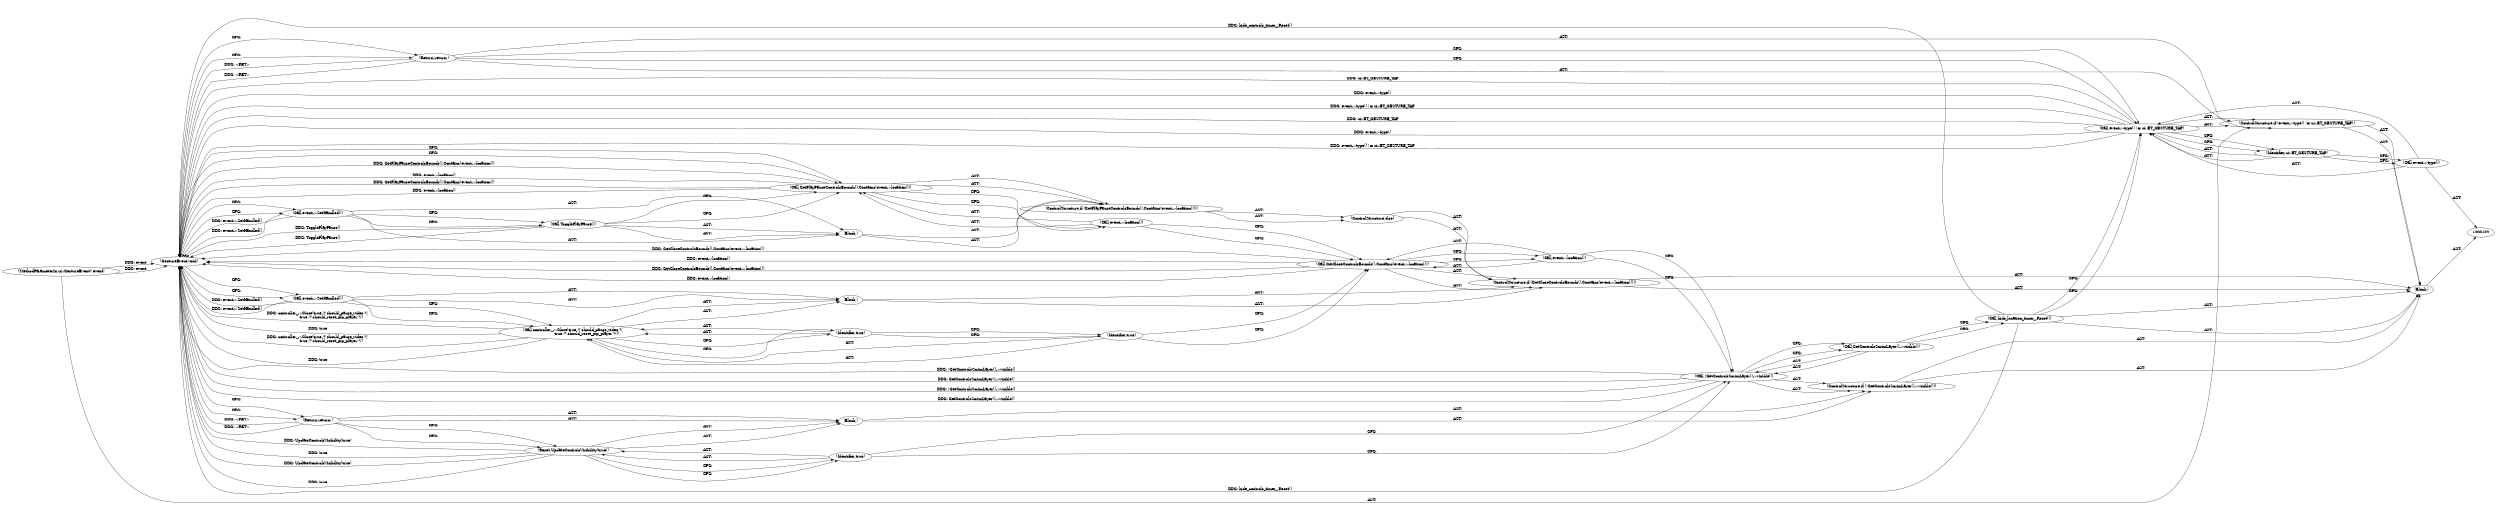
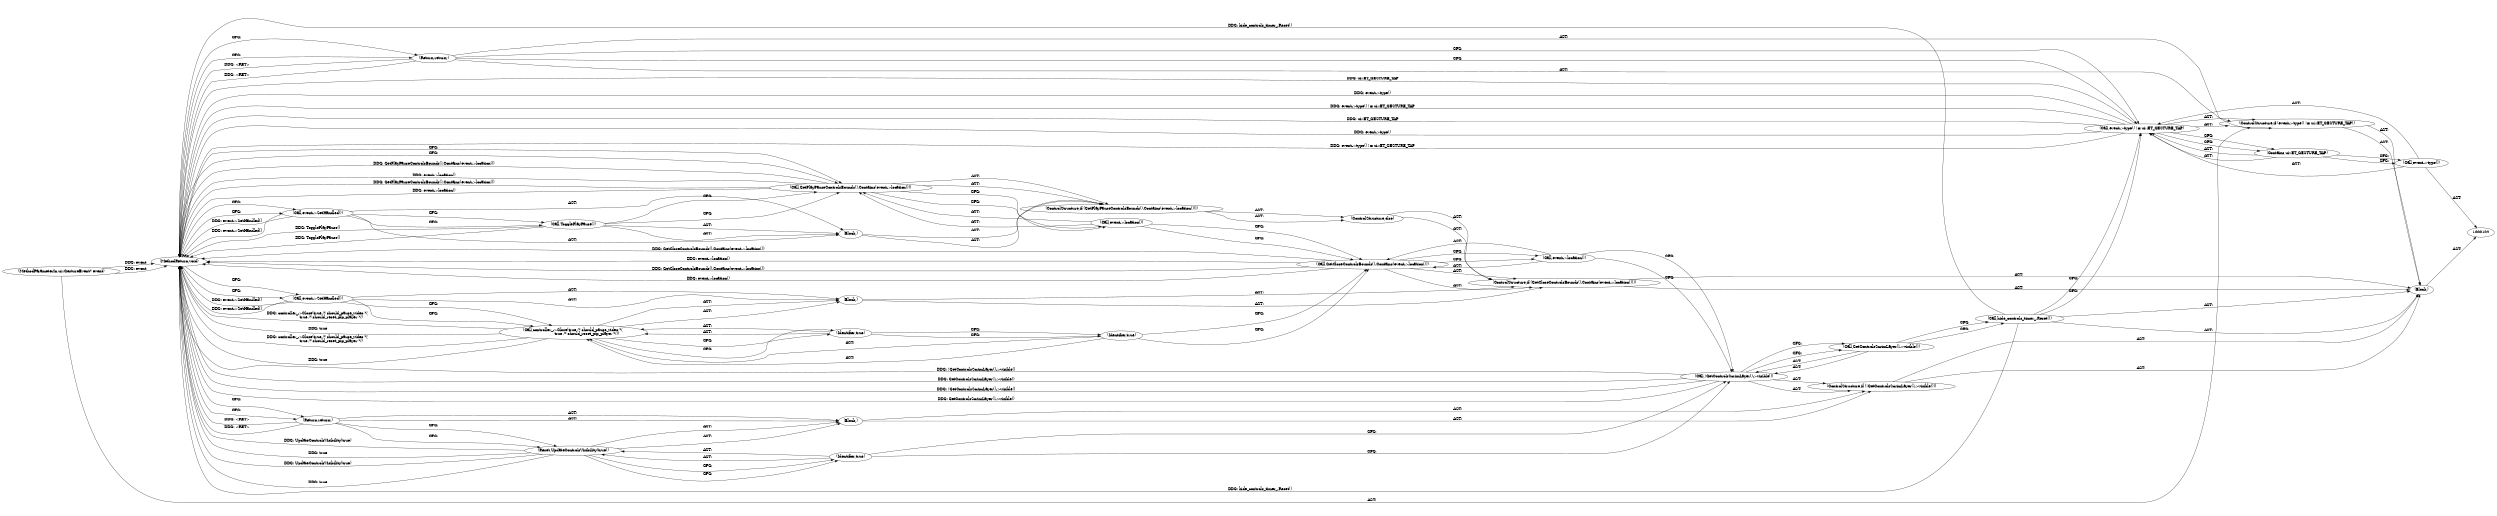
node "(Identifier,ui::ET_GESTURE_TAP)": label "(Identifier,ui::ET_GESTURE_TAP)" -> "(Contains,ui::ET_GESTURE_TAP)"
node "(GestureEvent,void)": label "(GestureEvent,void)" -> "(MethodReturn,void)"
node "(Call,hide_location_timer_.Reset())": label "(Call,hide_location_timer_.Reset())" -> "(Call,hide_controls_timer_.Reset())"
